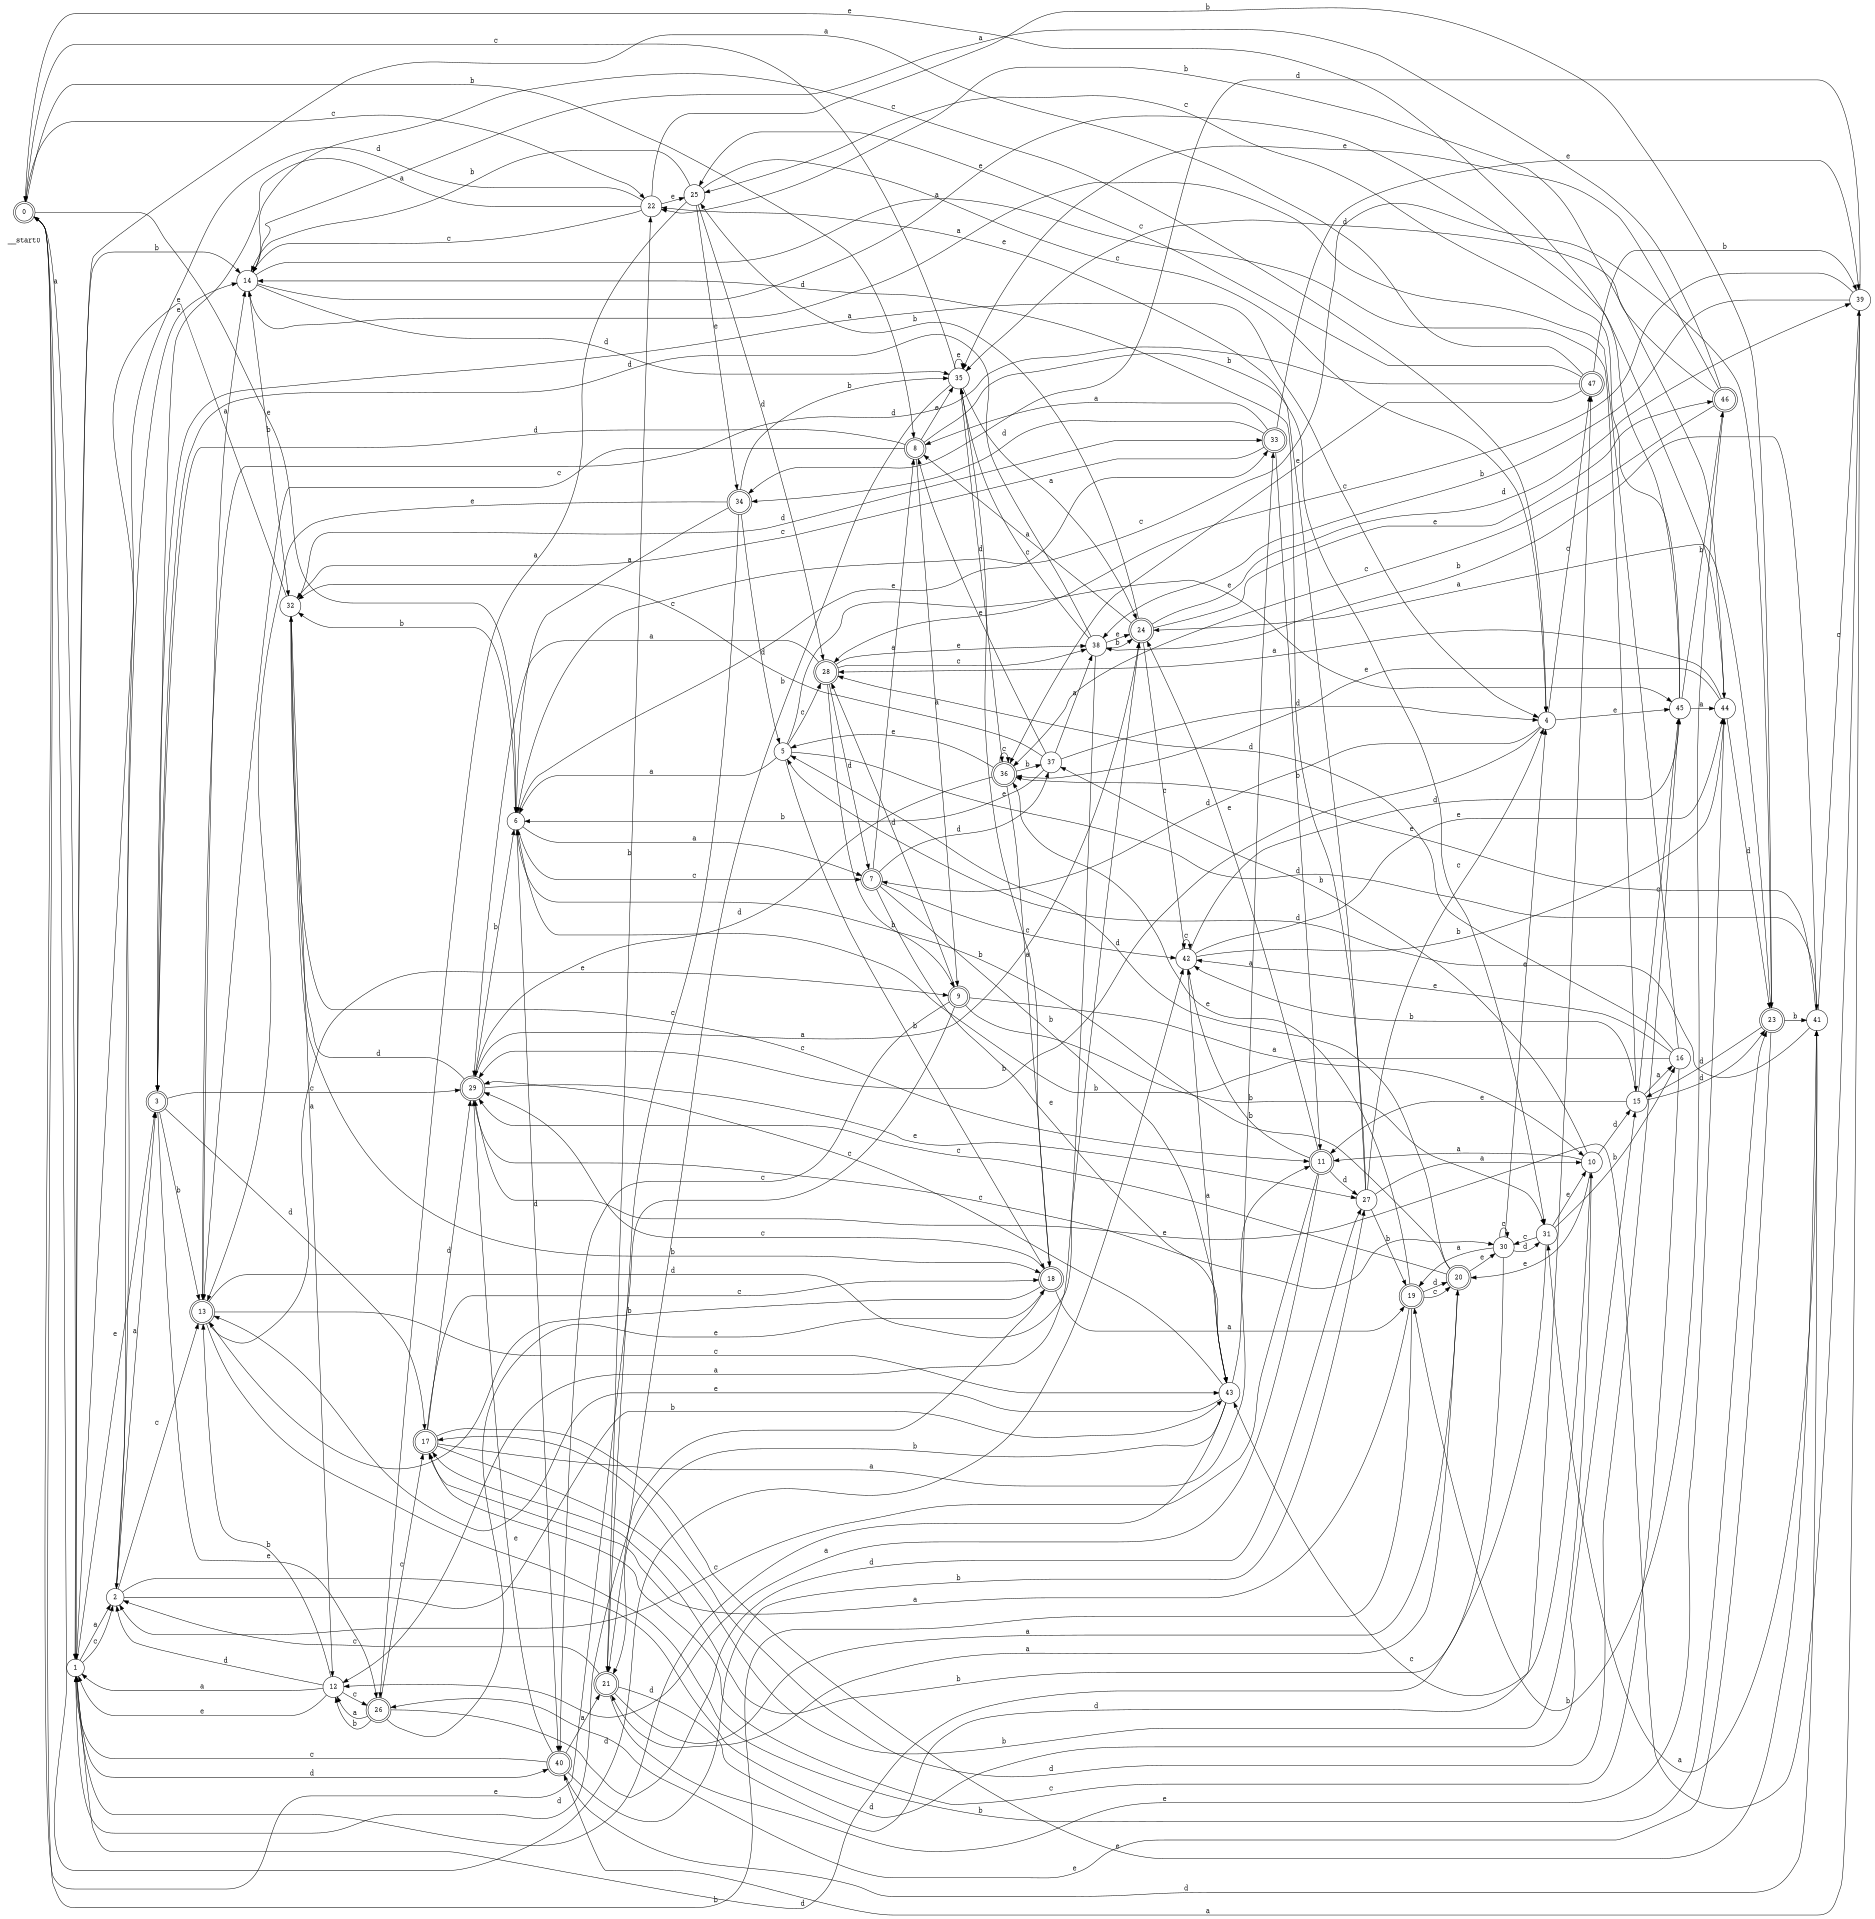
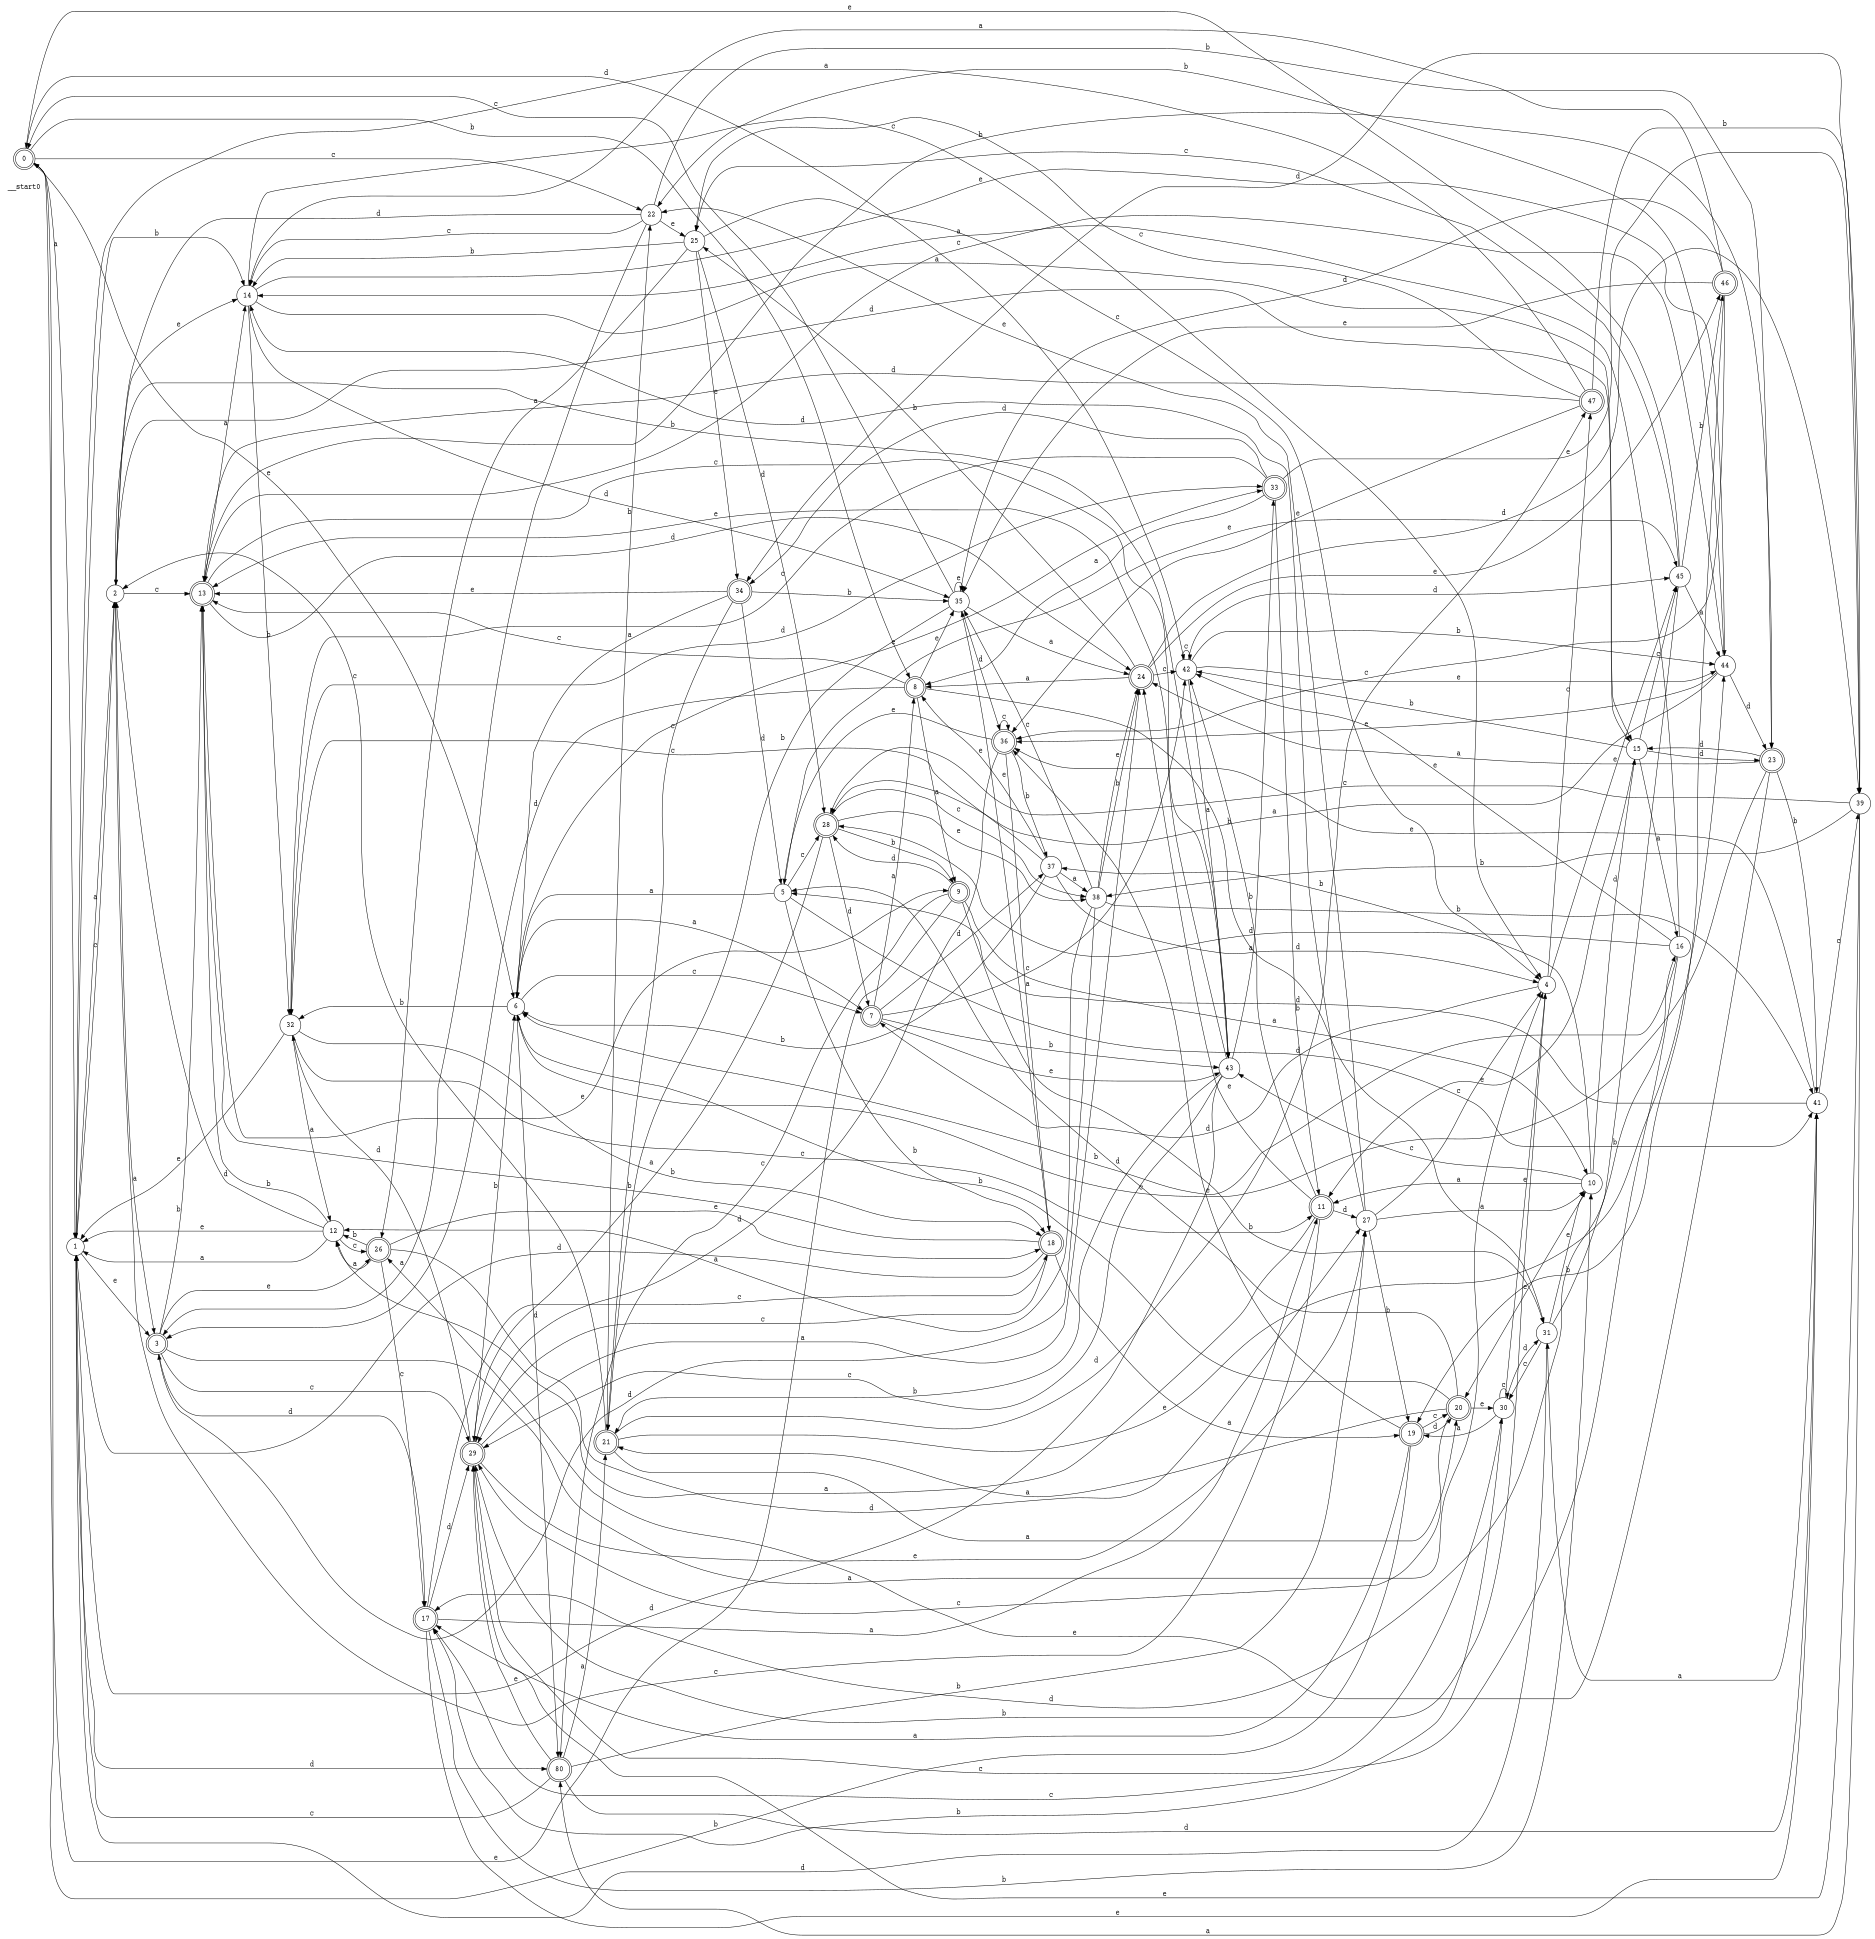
edge "44" -> "13": added, label "c"
edge "41" -> "38": reversed
node "40": label "40" -> "80"
